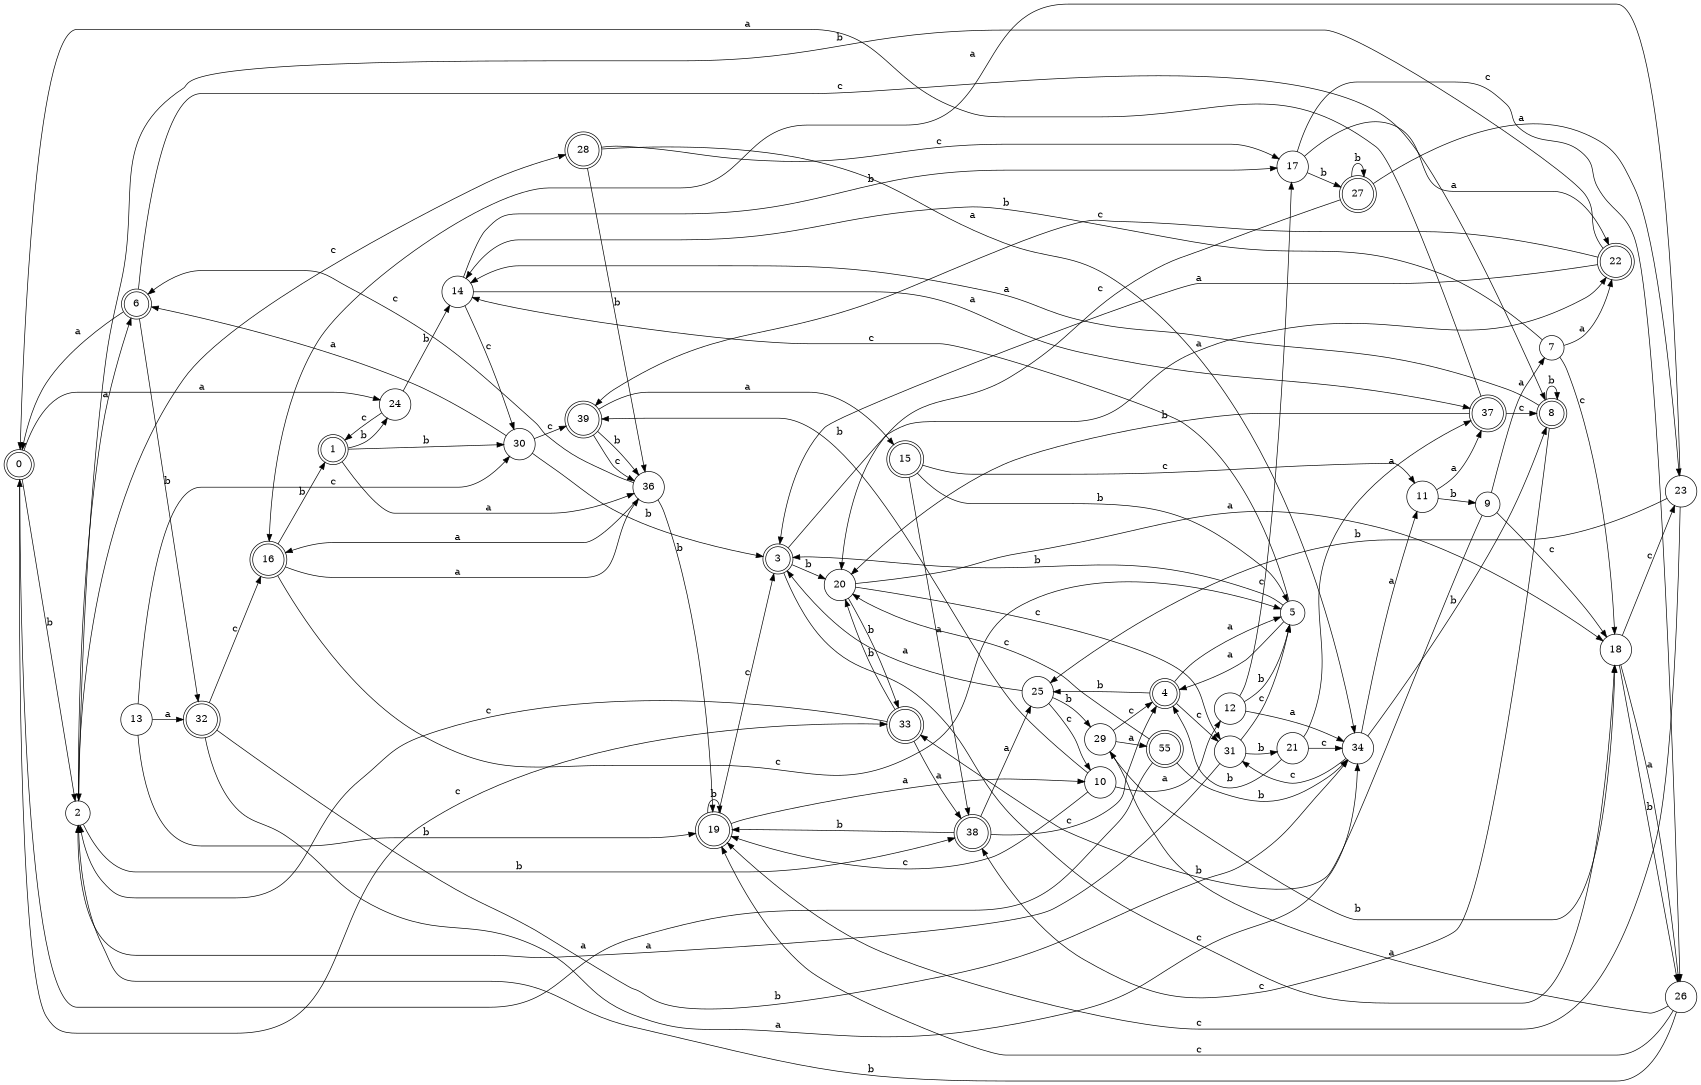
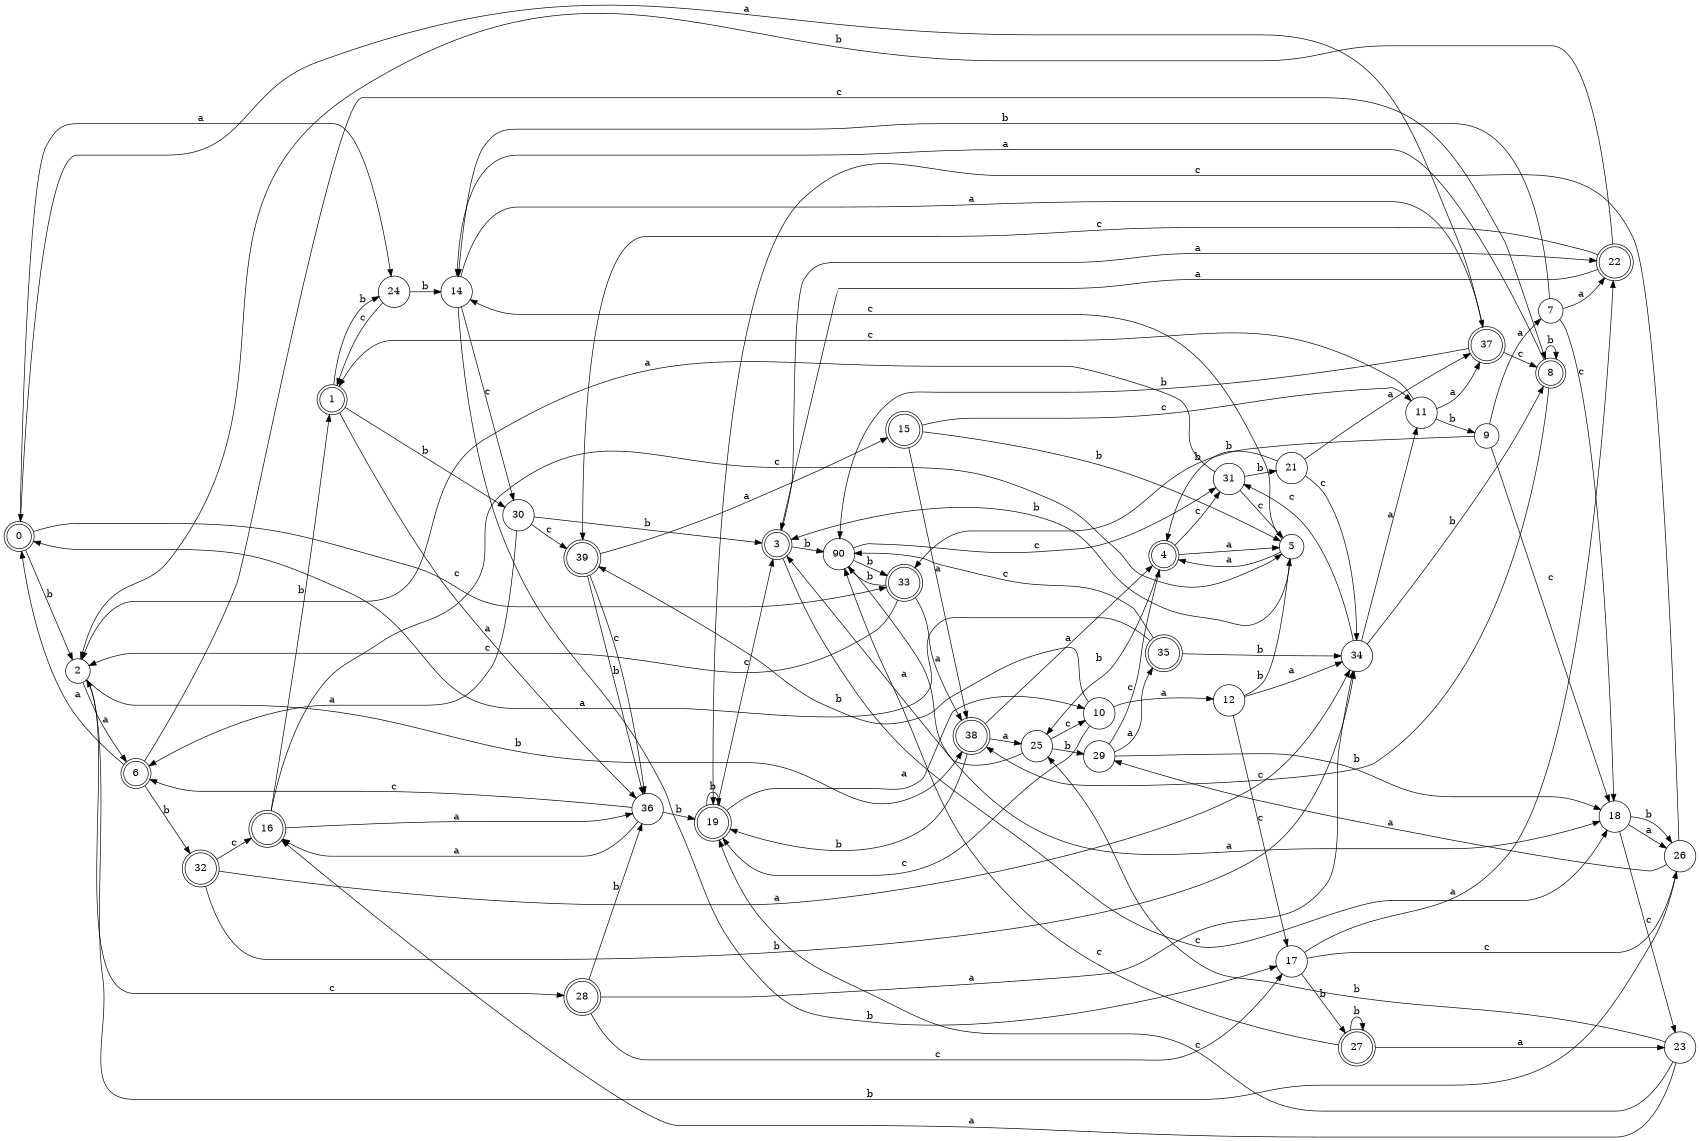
edge "11" -> "1": added, label "c"
node "20": label "20" -> "90"
node "13": removed
node "55": label "55" -> "35"
edge "38" -> "4": label "c" -> "a"
